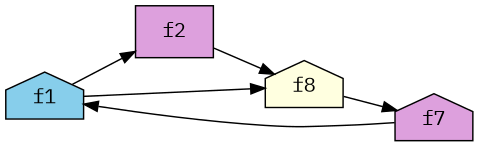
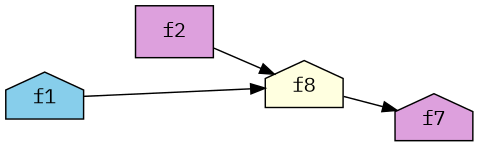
edge "f1" -> "f2": removed
edge "f7" -> "f1": removed
